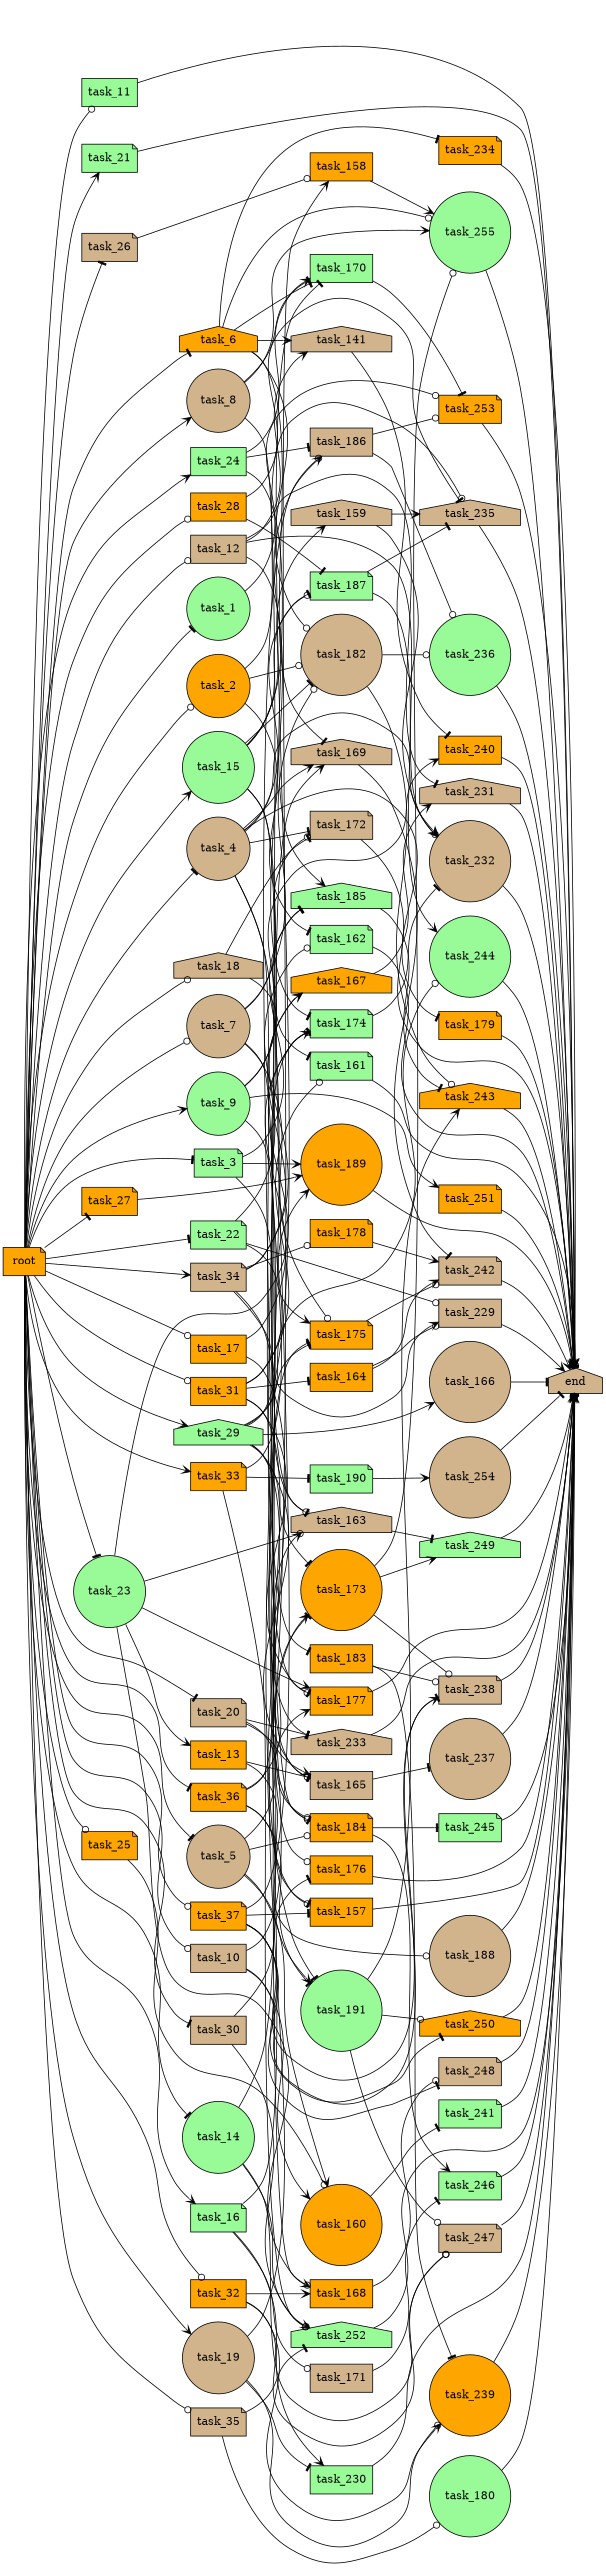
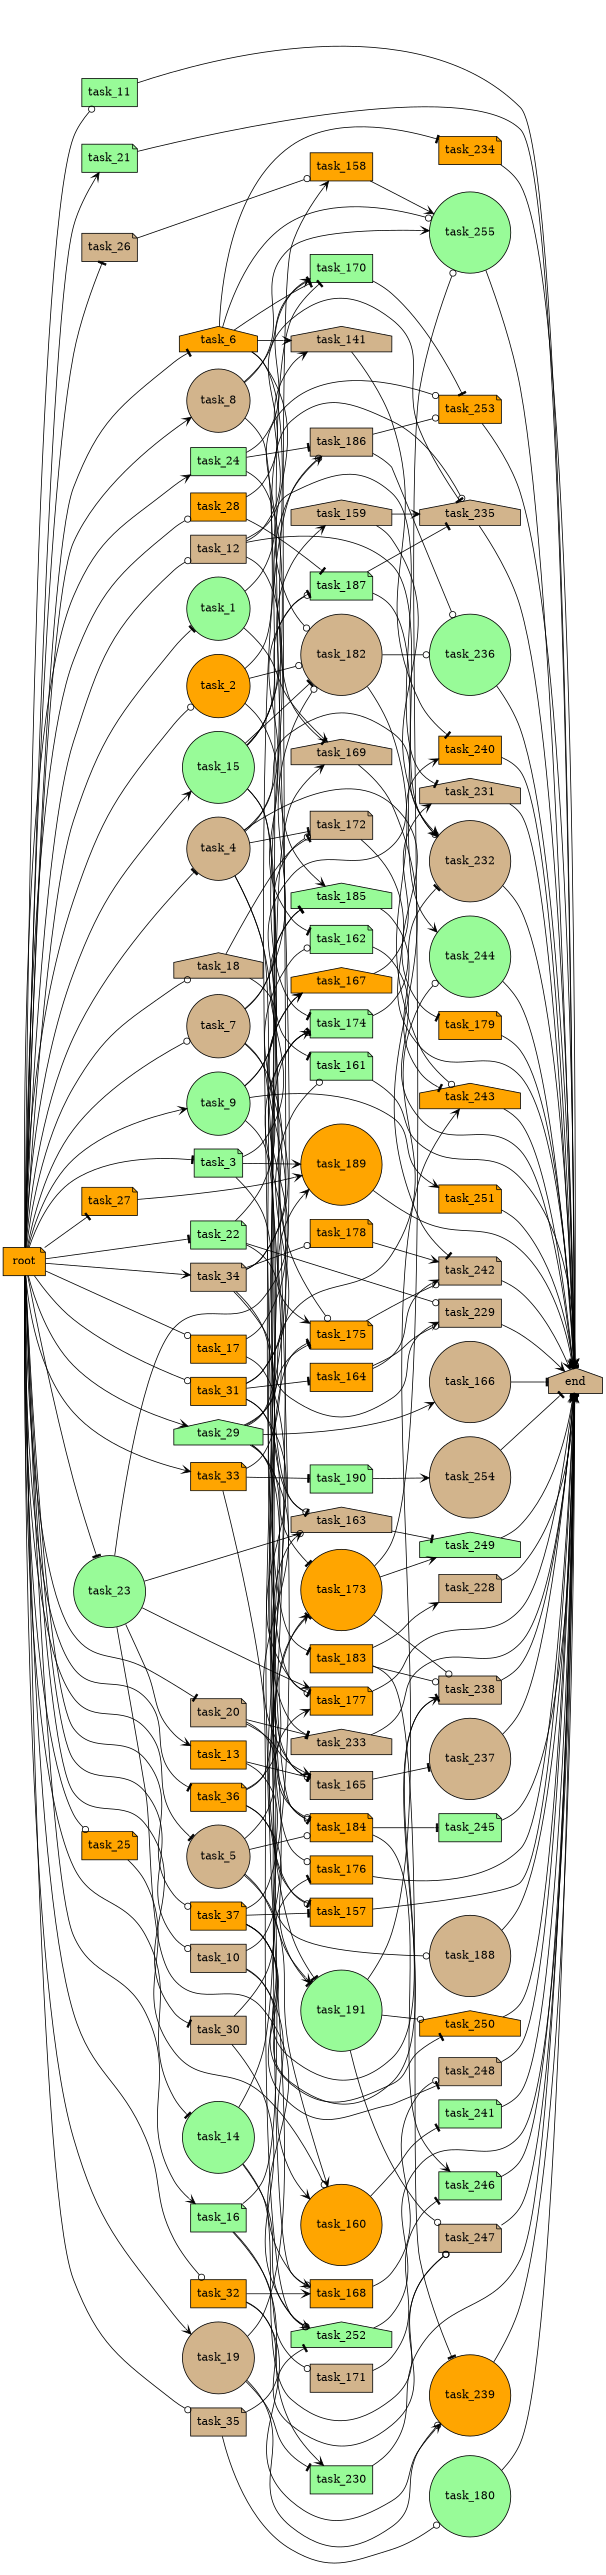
edge "task_4" -> "task_169": now "task_1" -> "task_169"
node "task_228": added
